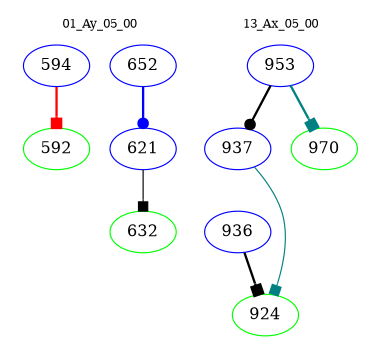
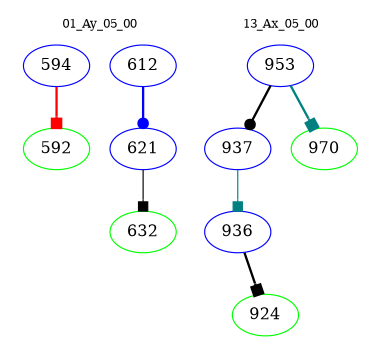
node "652": label "652" -> "612"
edge "937" -> "924": now "937" -> "936"
